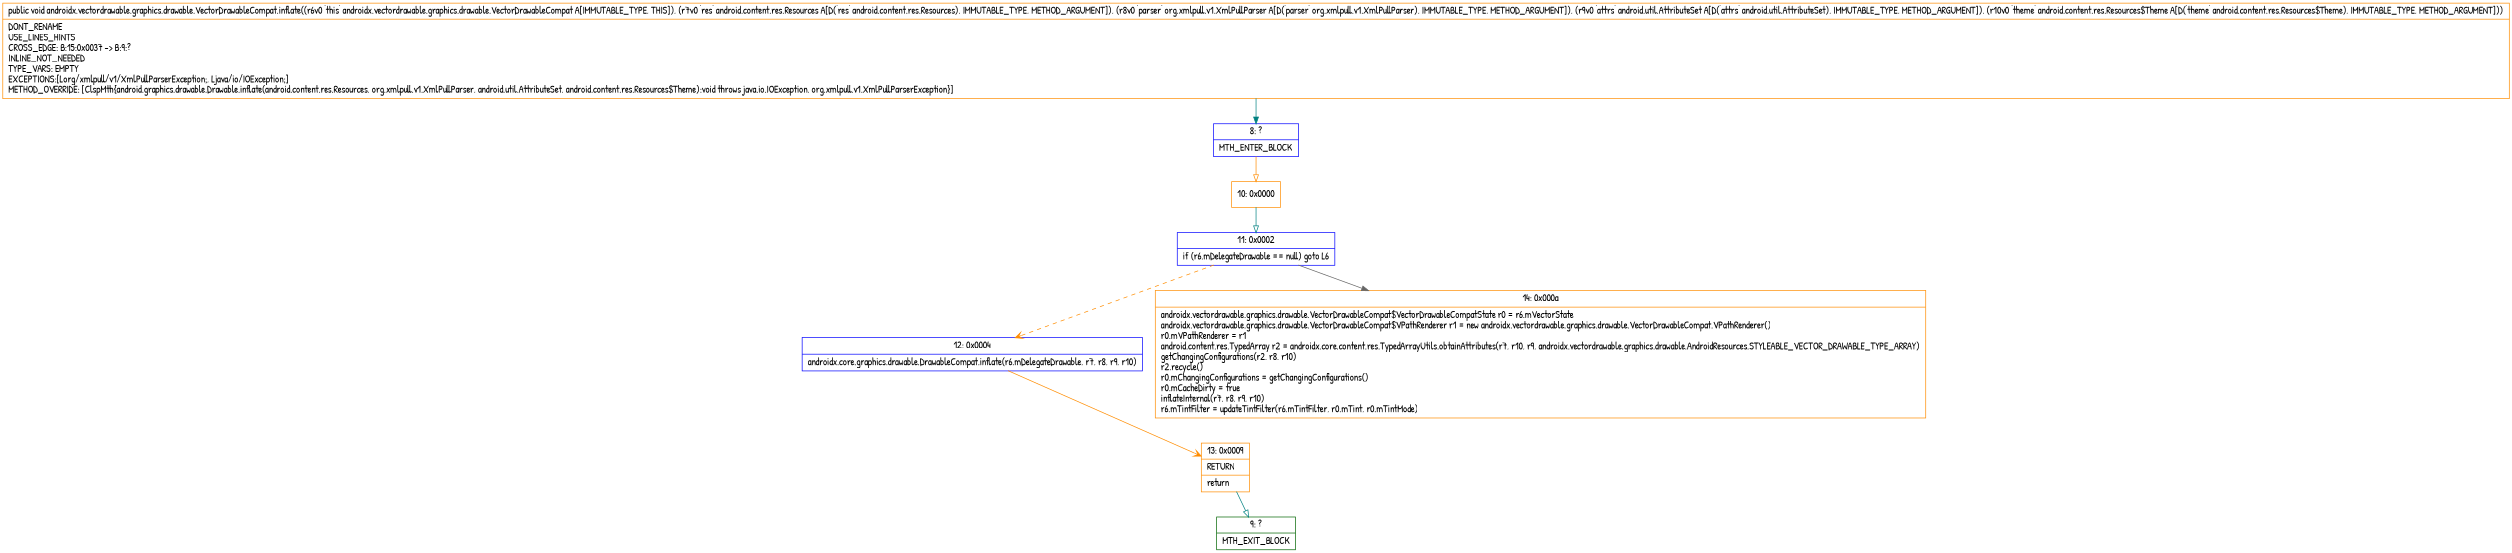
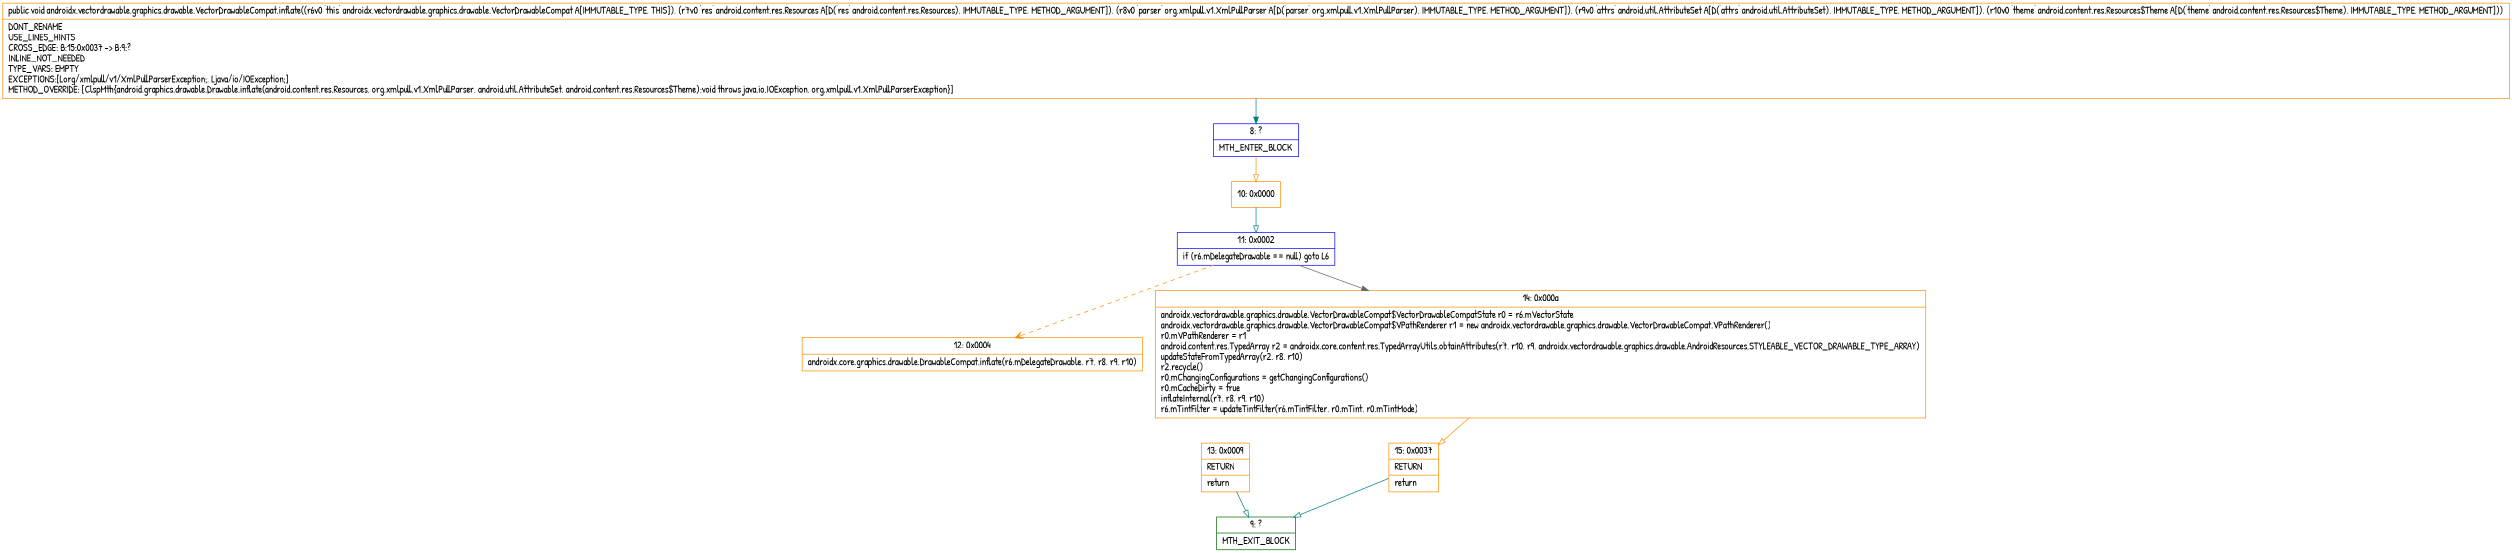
node "12: 0x0004": color blue -> darkorange
node "14: 0x000a": text "getChangingConfigurations(r2, r8, r10)" -> "updateStateFromTypedArray(r2, r8, r10)"
edge "12: 0x0004" -> "13: 0x0009": removed
node "15: 0x0037": added
